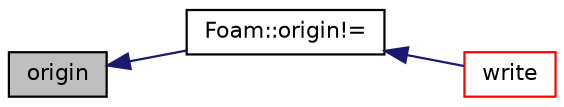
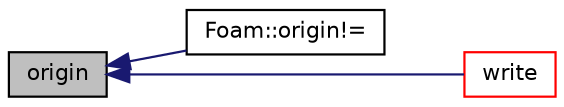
edge "write" -> "Foam::origin!=": now "write" -> "origin"
